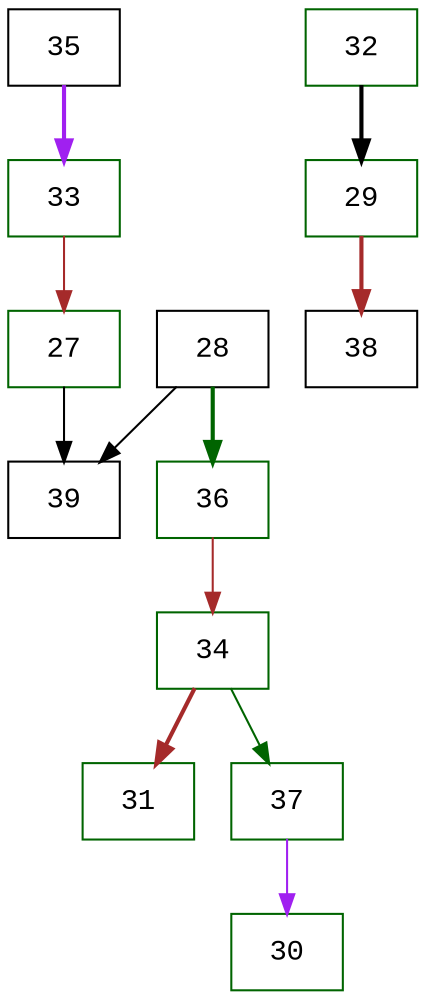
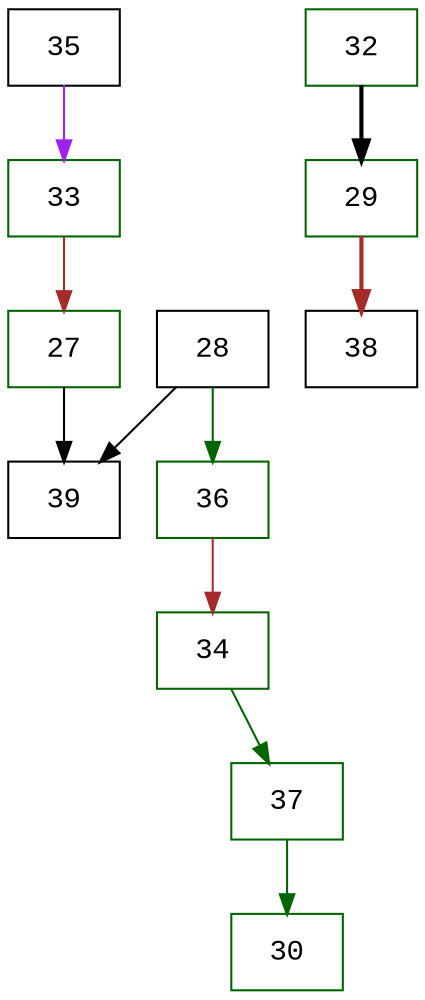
edge "35" -> "33": style bold -> solid
edge "28" -> "36": style bold -> solid
node "31": removed
edge "37" -> "30": color purple -> darkgreen
